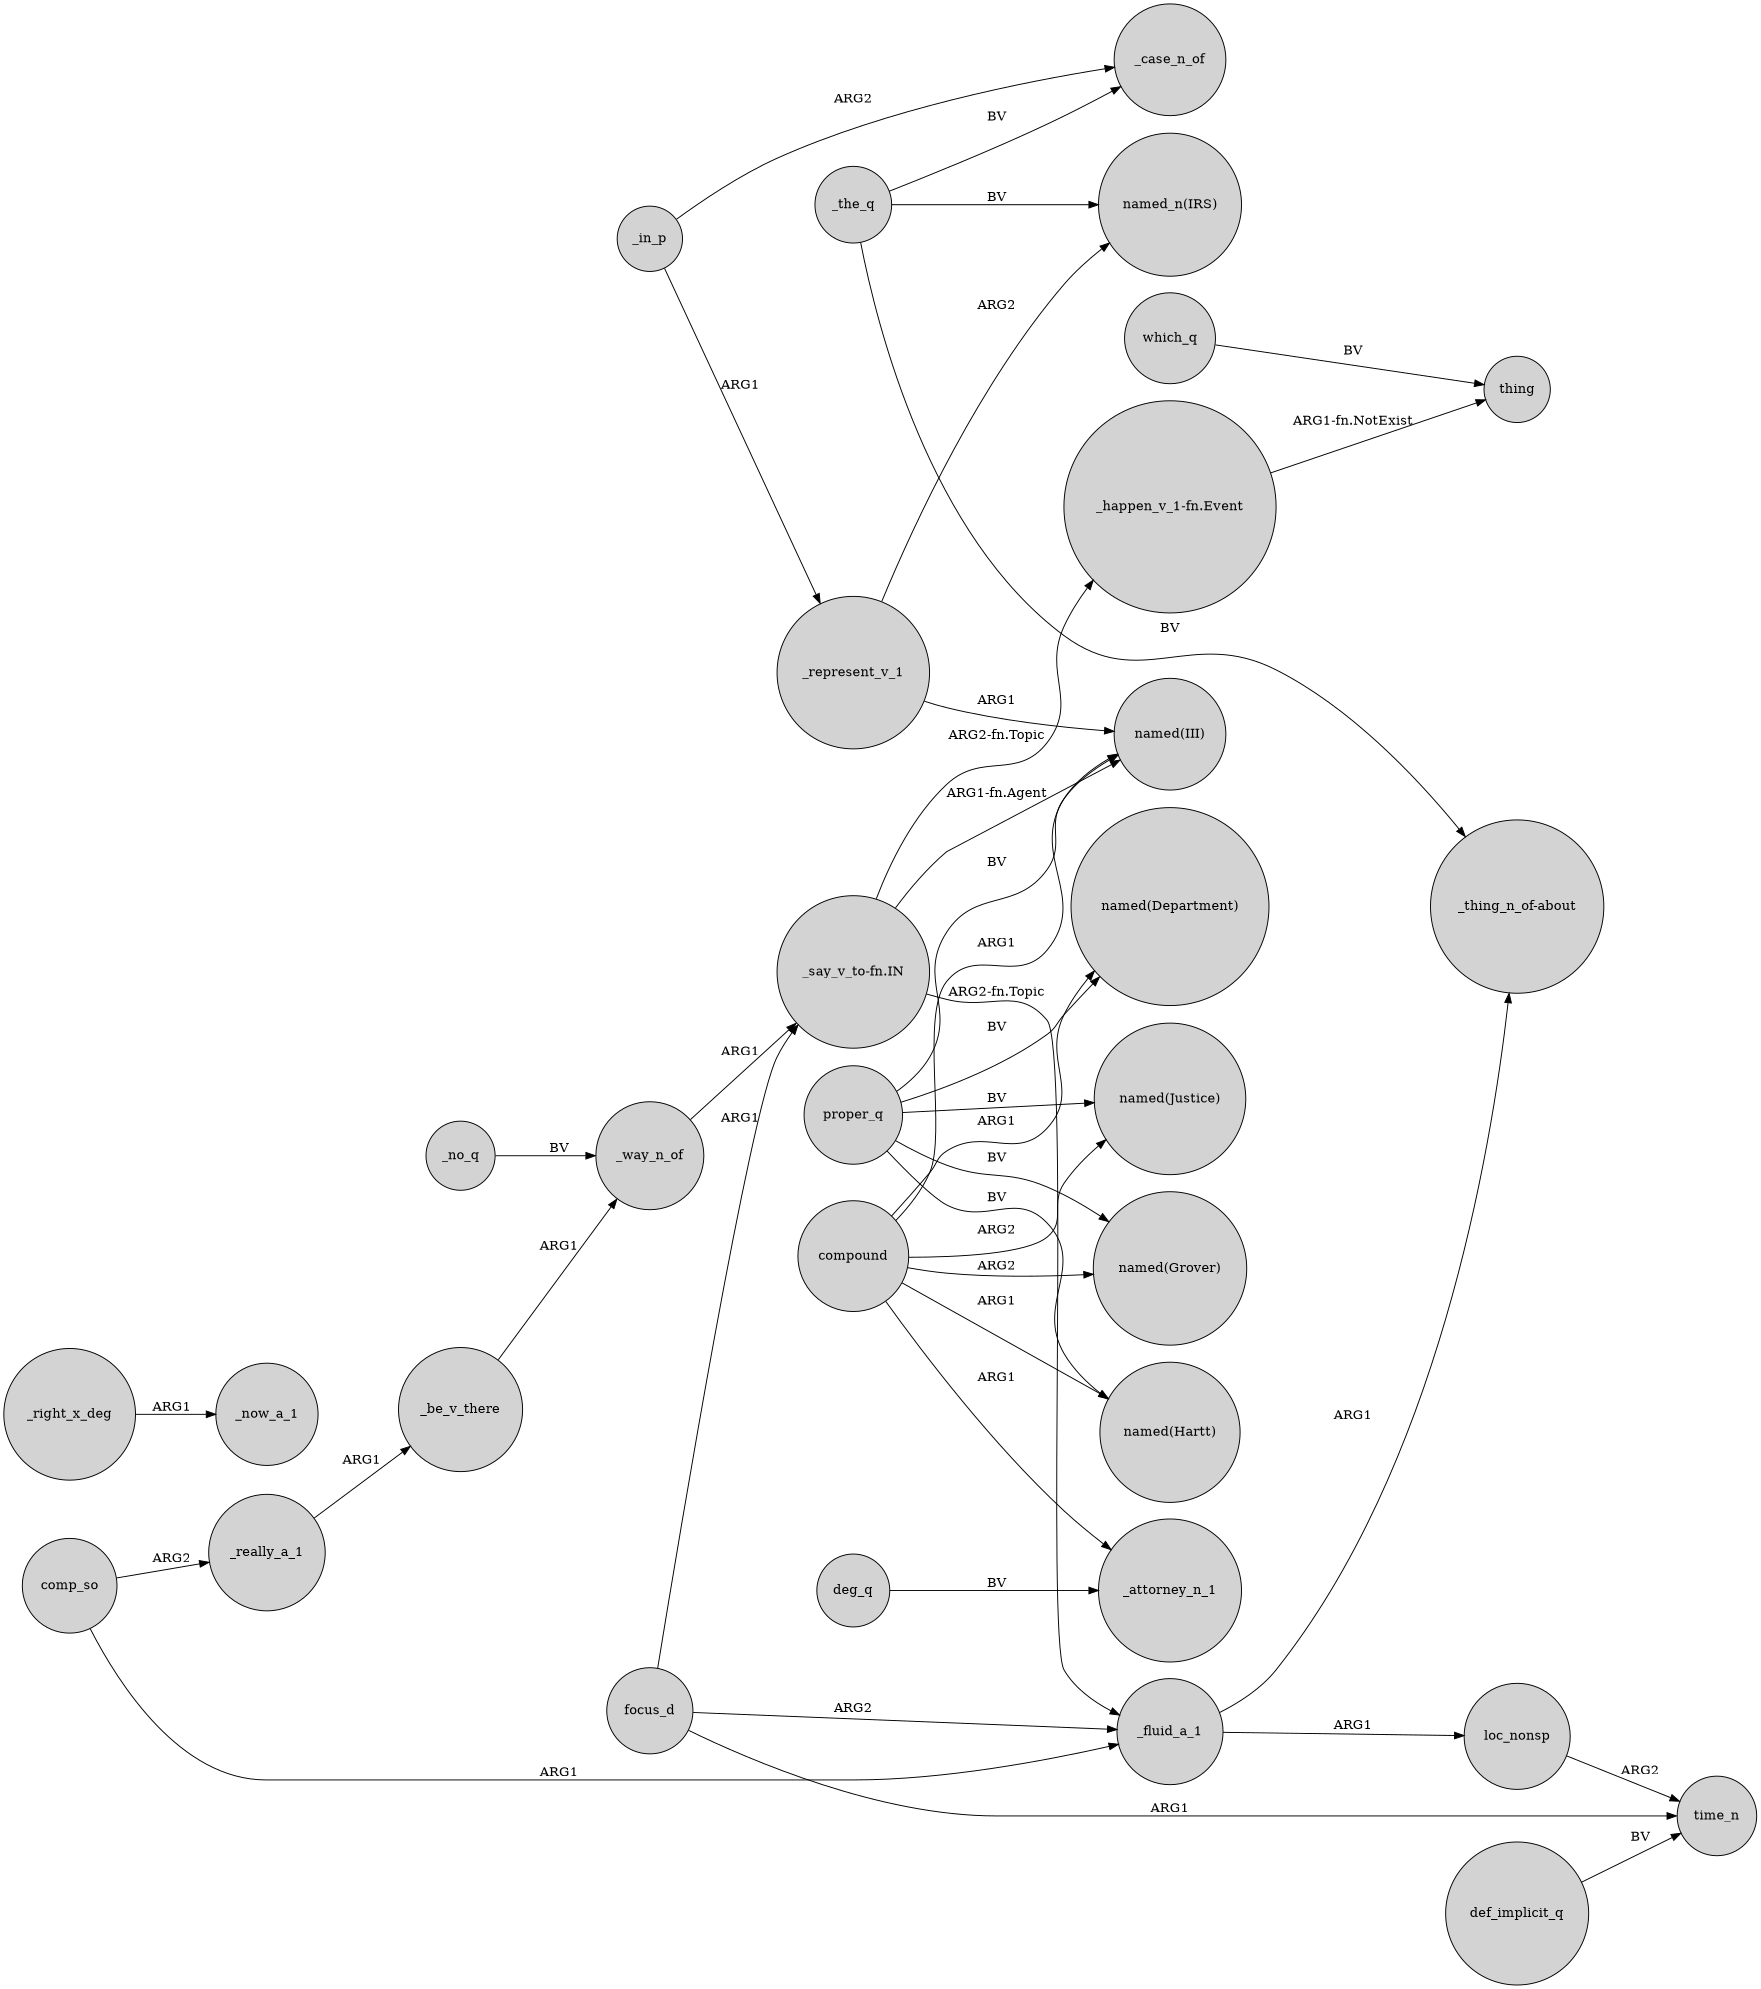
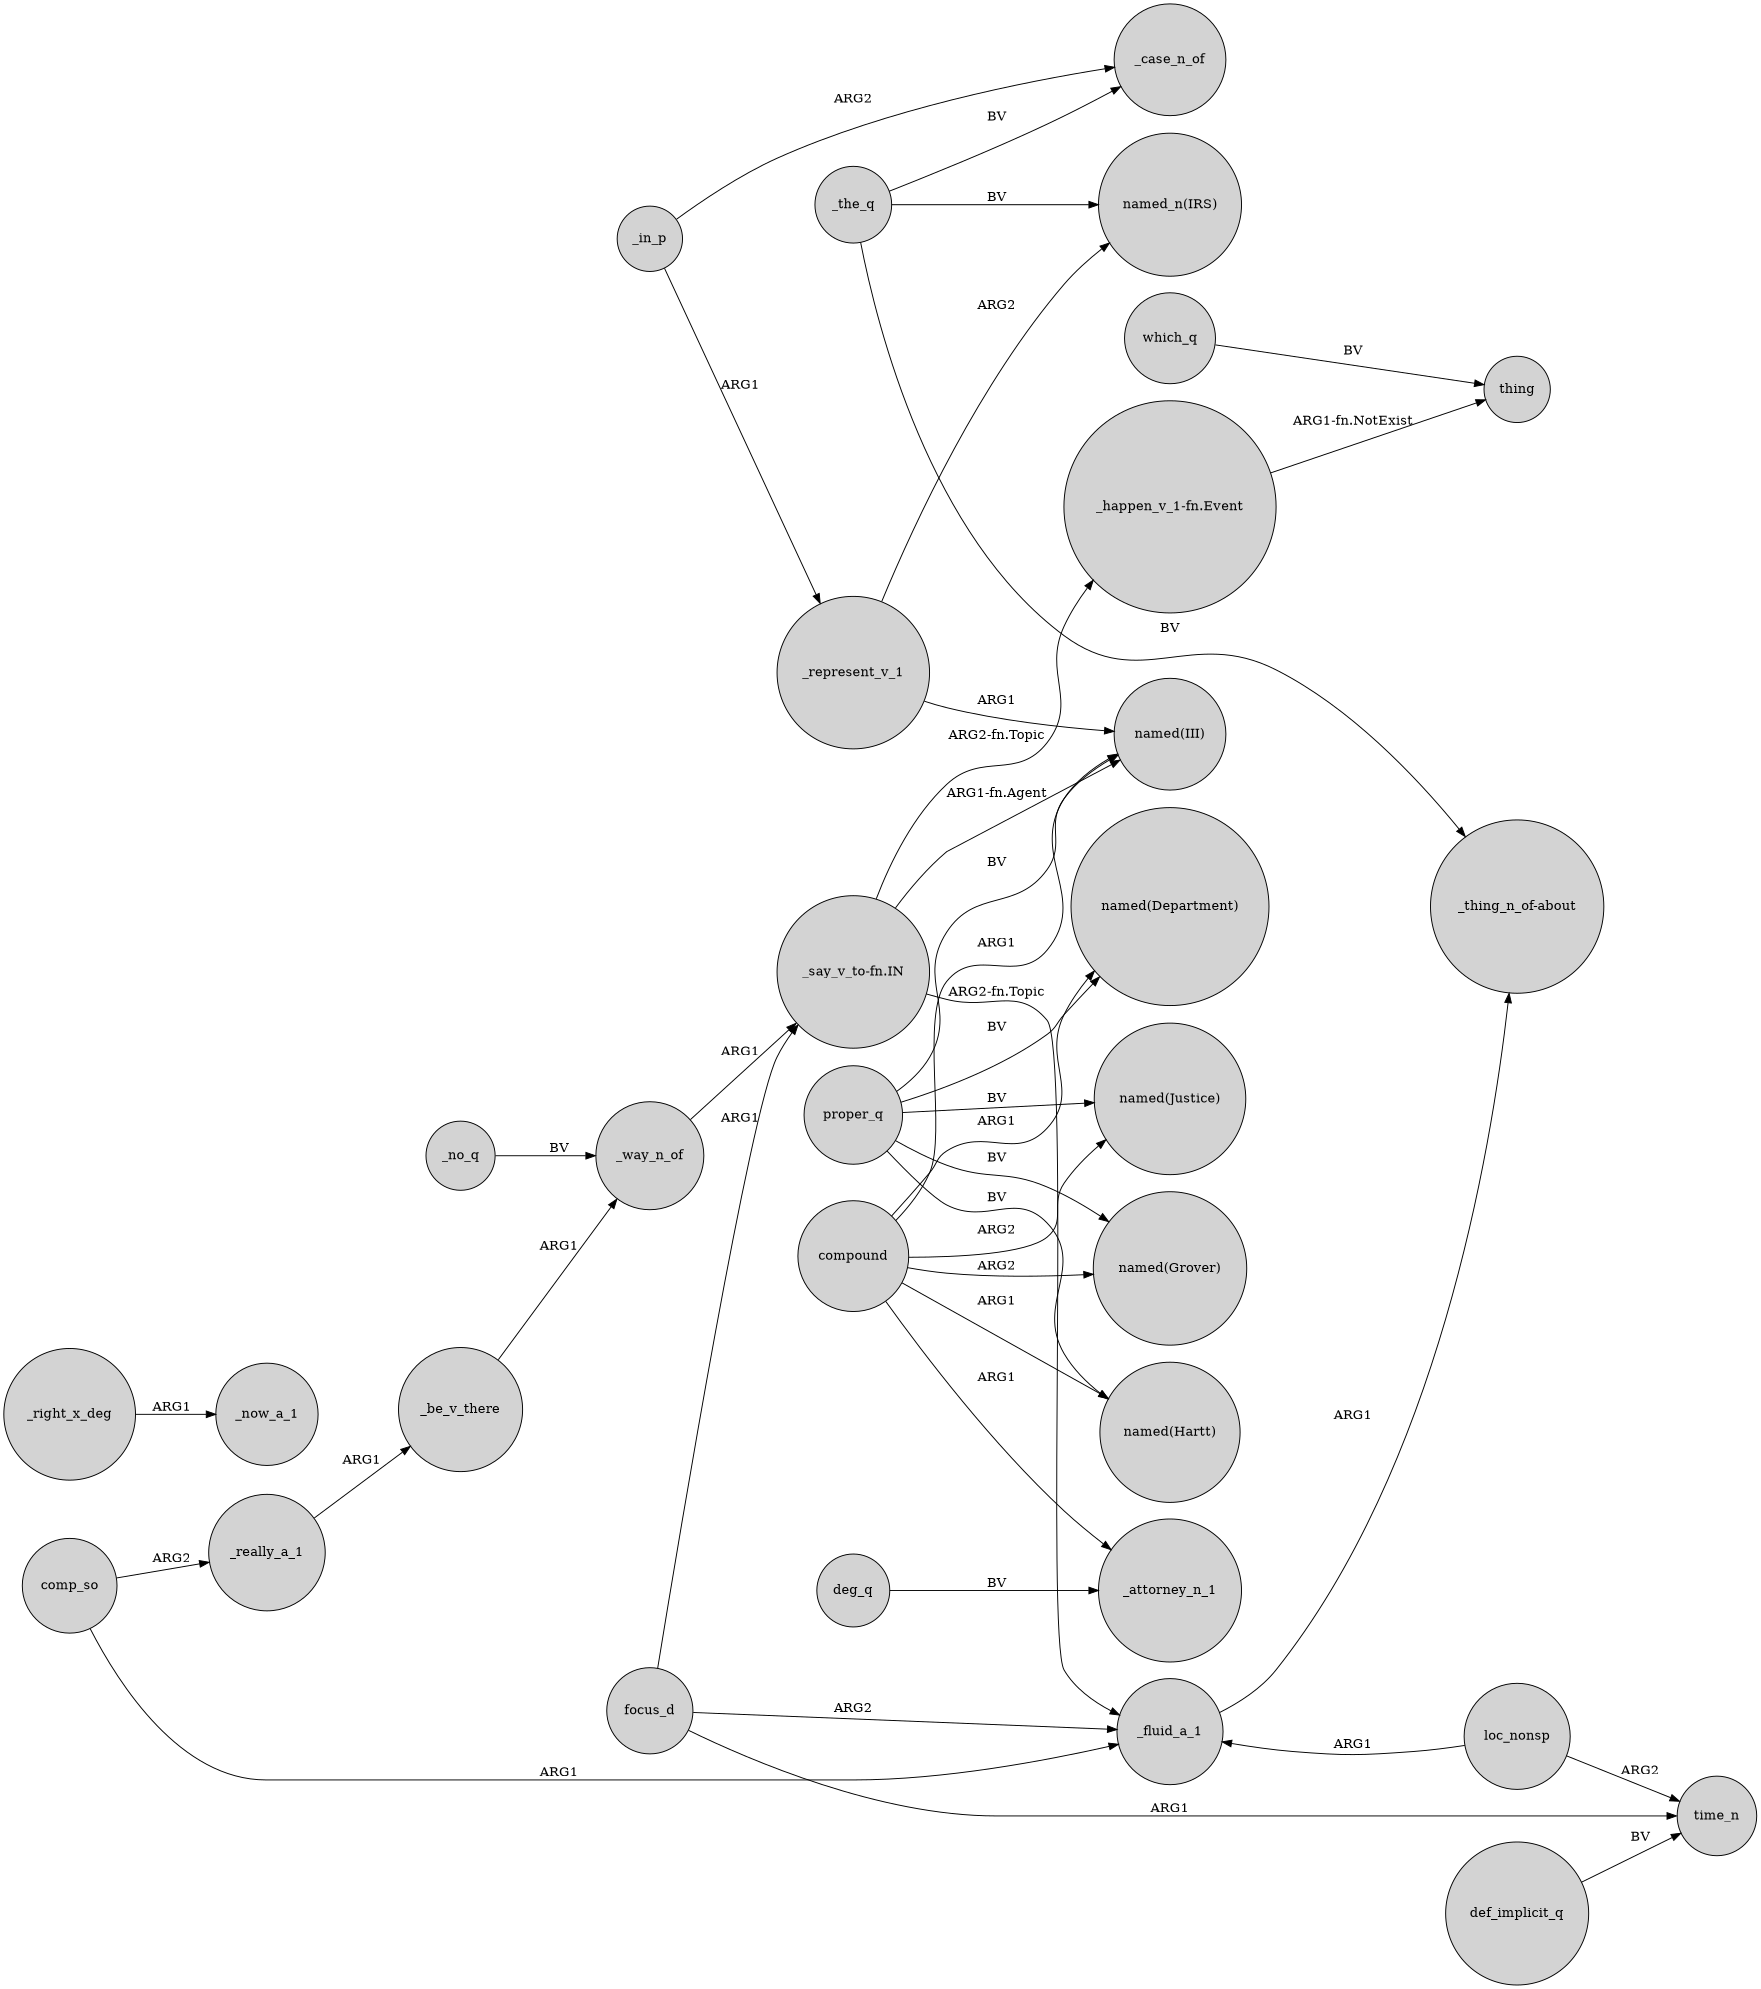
edge "_fluid_a_1" -> "loc_nonsp": reversed
